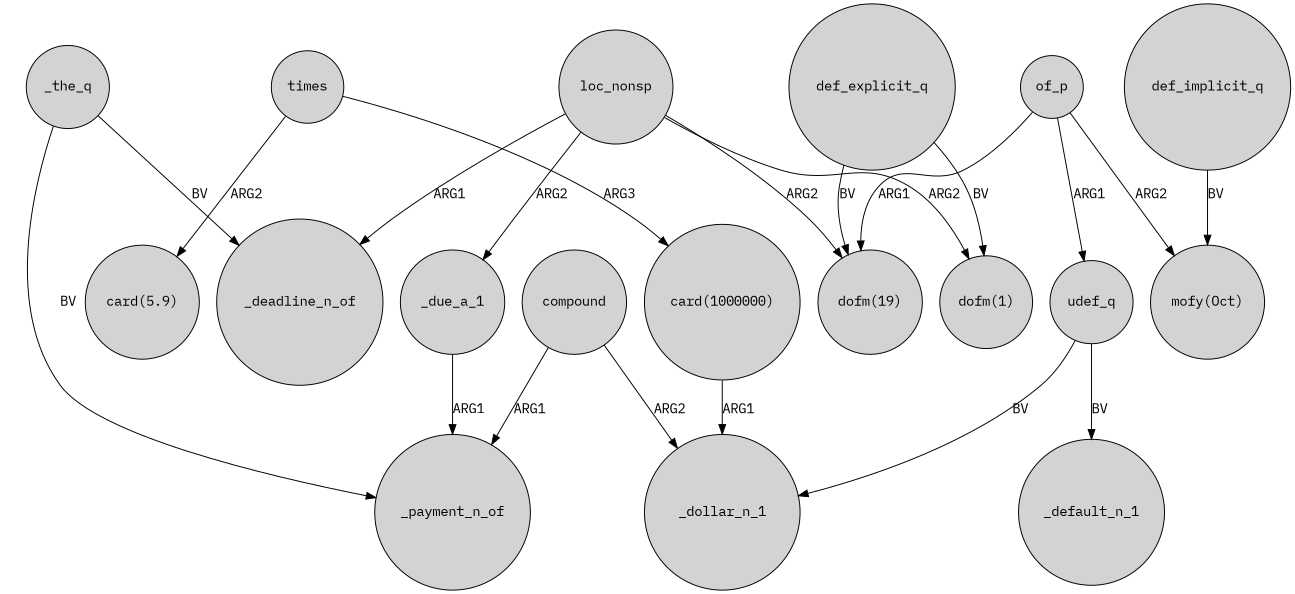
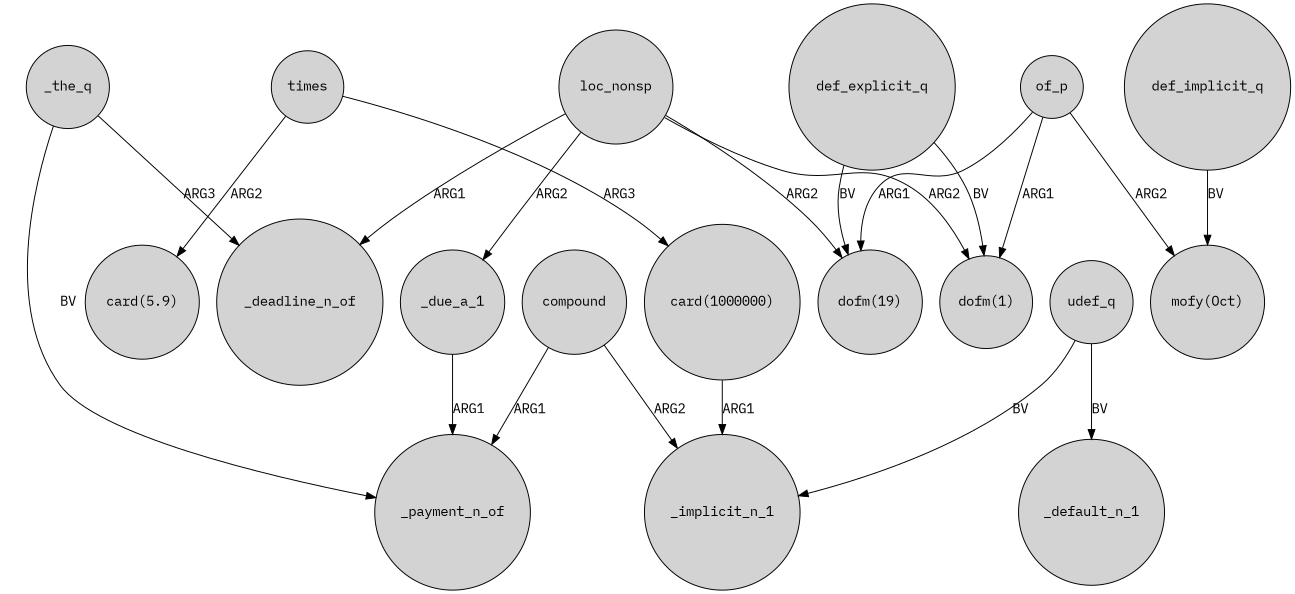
edge "of_p" -> "udef_q": now "of_p" -> "dofm(1)"
edge "_the_q" -> "_deadline_n_of": label "BV" -> "ARG3"
node "_dollar_n_1": label "_dollar_n_1" -> "_implicit_n_1"
